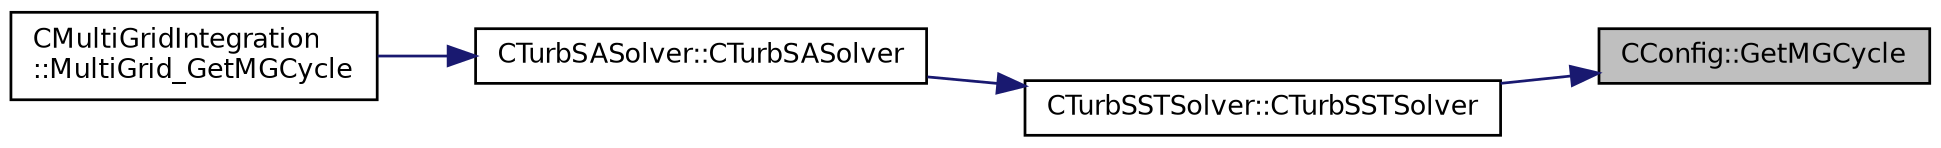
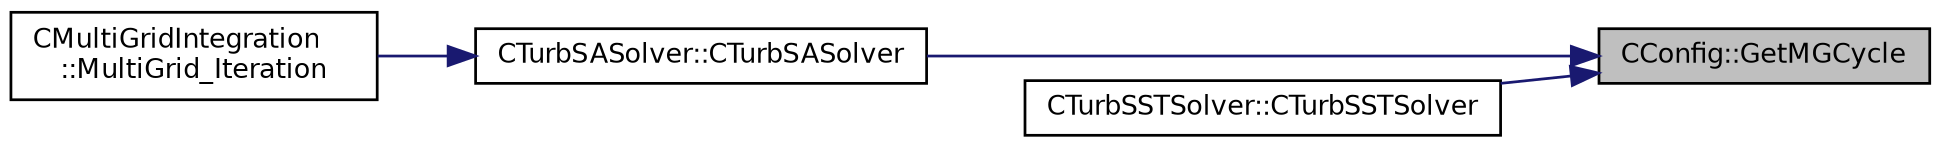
node "CMultiGridIntegration ::MultiGrid_GetMGCycle": label "CMultiGridIntegration ::MultiGrid_GetMGCycle" -> "CMultiGridIntegration ::MultiGrid_Iteration"
edge "CTurbSASolver::CTurbSASolver" -> "CTurbSSTSolver::CTurbSSTSolver": now "CTurbSASolver::CTurbSASolver" -> "CConfig::GetMGCycle"
